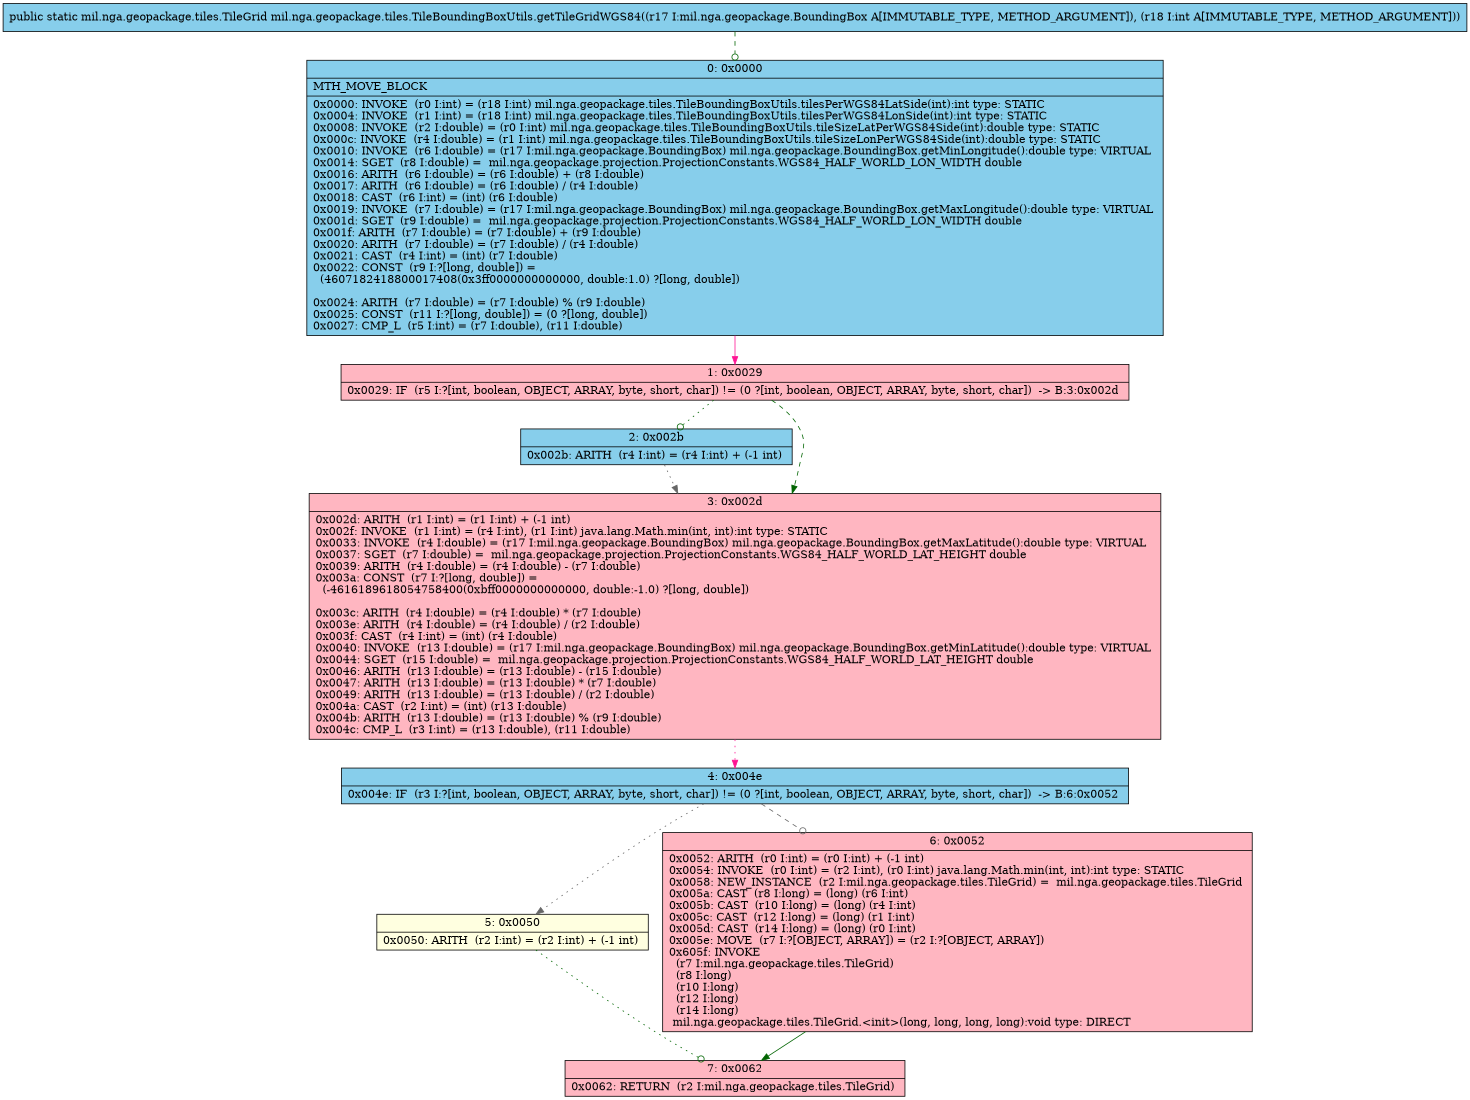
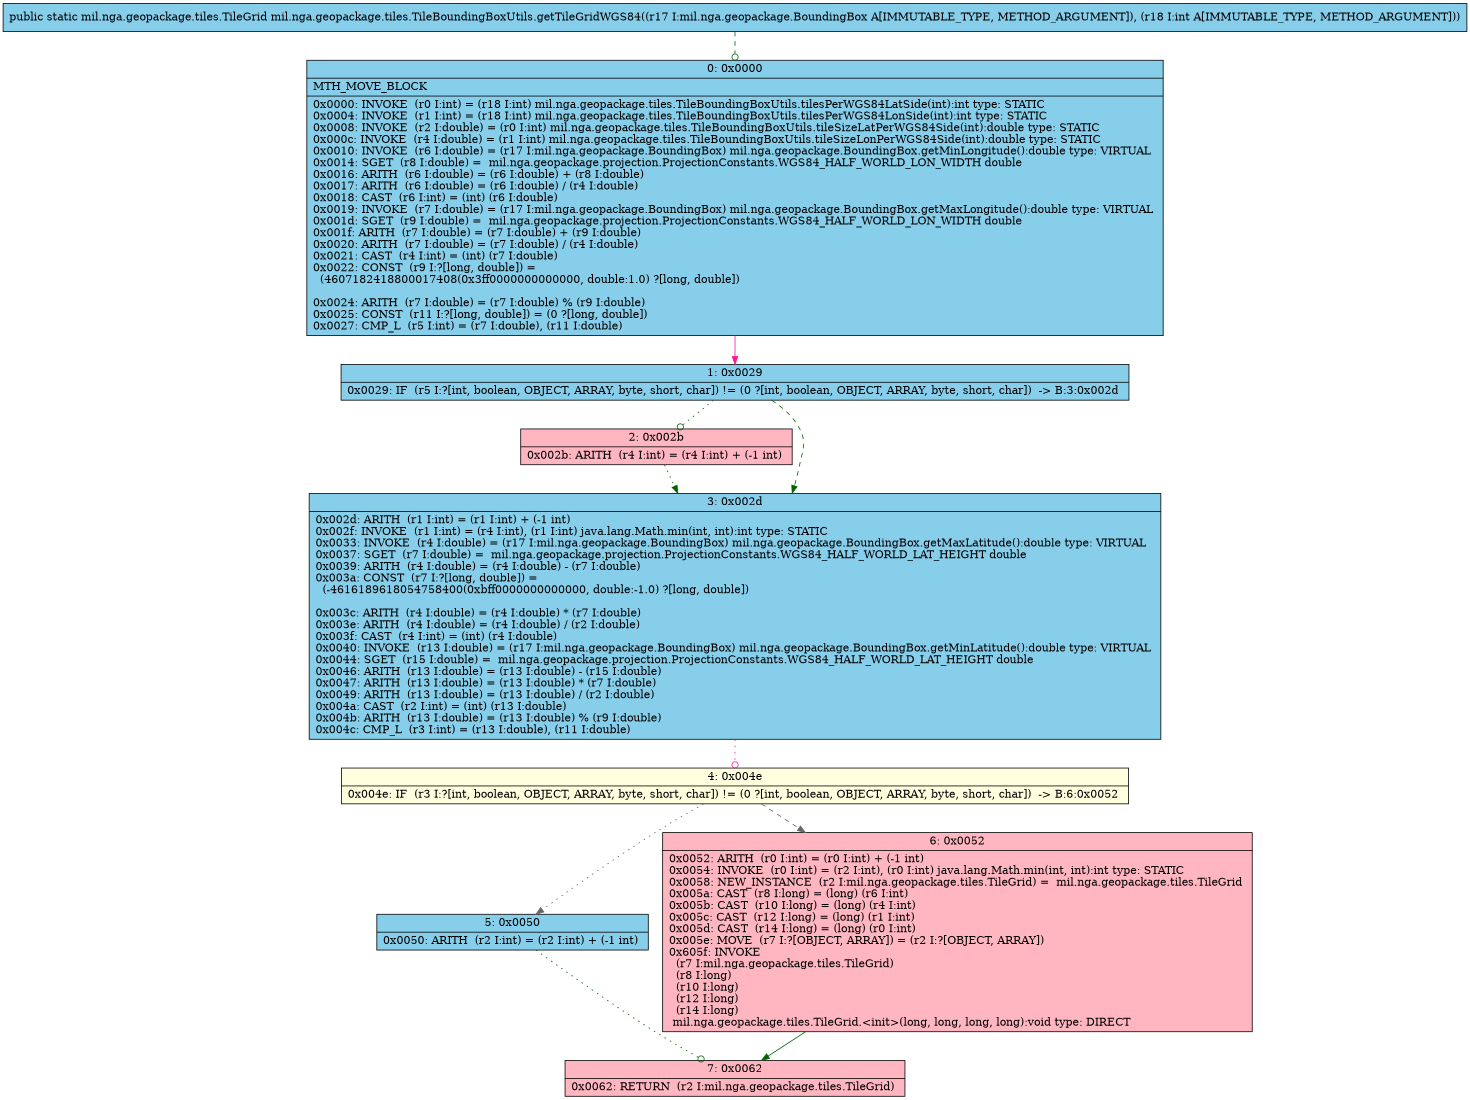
node "1: 0x0029": fillcolor lightpink -> skyblue
node "2: 0x002b": fillcolor skyblue -> lightpink
edge "2: 0x002b" -> "3: 0x002d": color gray40 -> darkgreen
node "3: 0x002d": fillcolor lightpink -> skyblue
edge "3: 0x002d" -> "4: 0x004e": arrowhead normal -> odot
node "4: 0x004e": fillcolor skyblue -> lightyellow
edge "4: 0x004e" -> "6: 0x0052": arrowhead odot -> normal
node "5: 0x0050": fillcolor lightyellow -> skyblue
